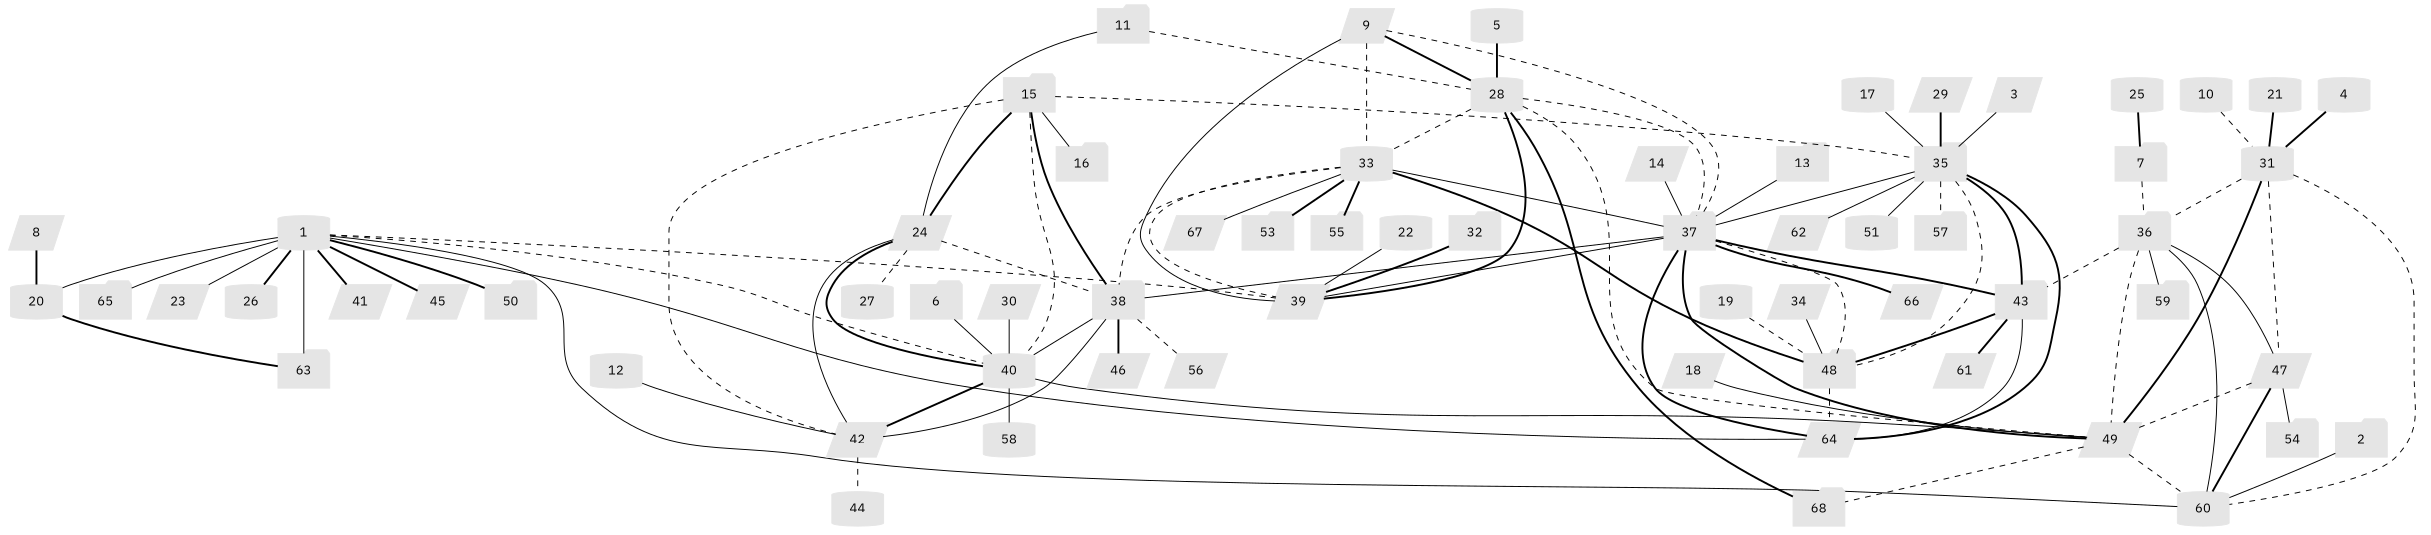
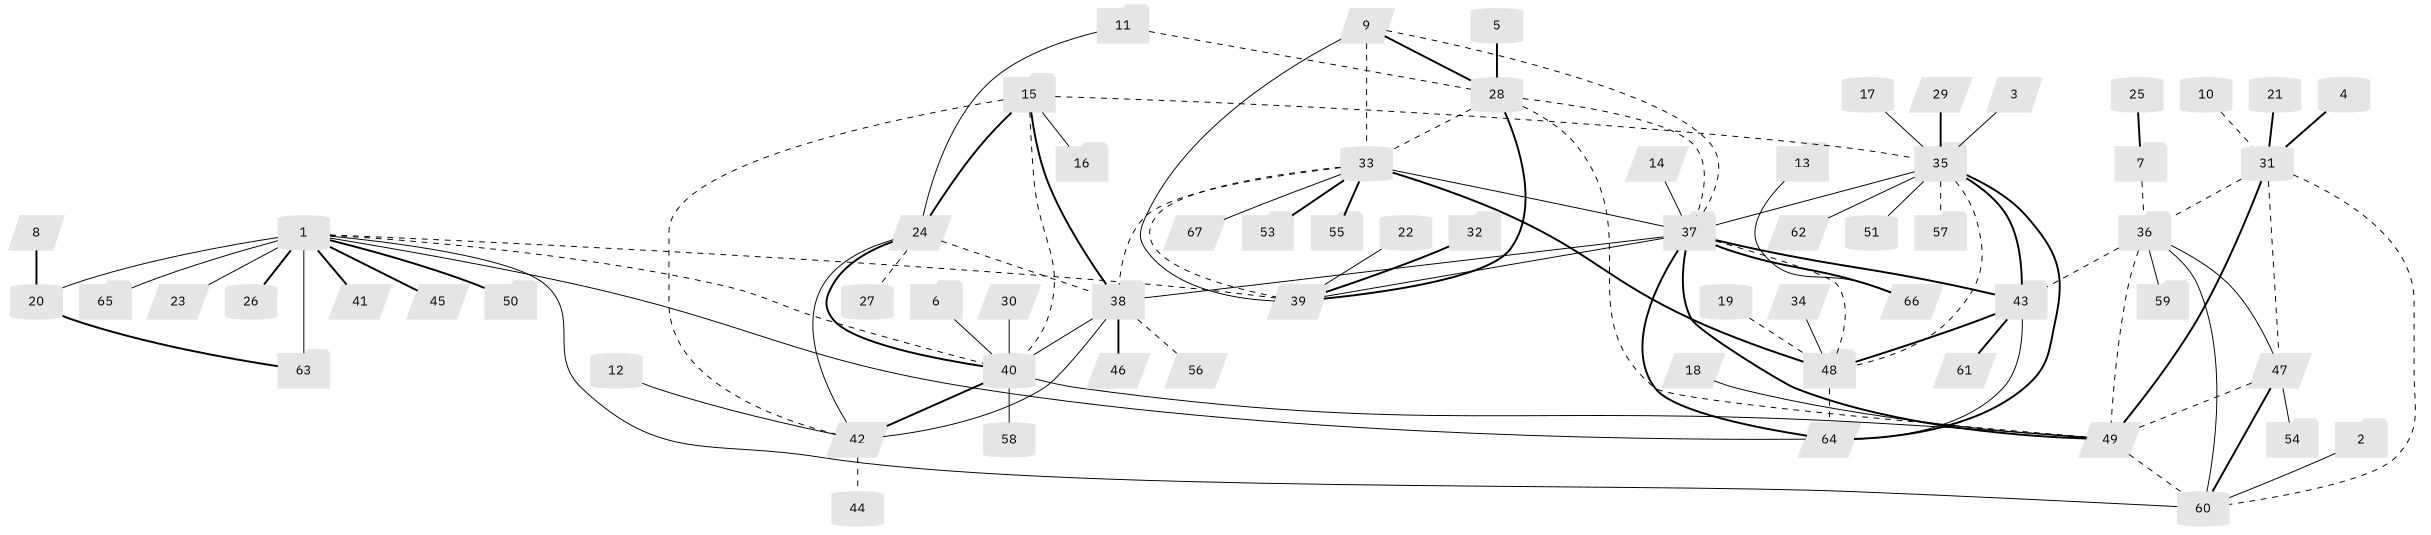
edge "13" -- "37": now "13" -- "66"
node "68": removed
